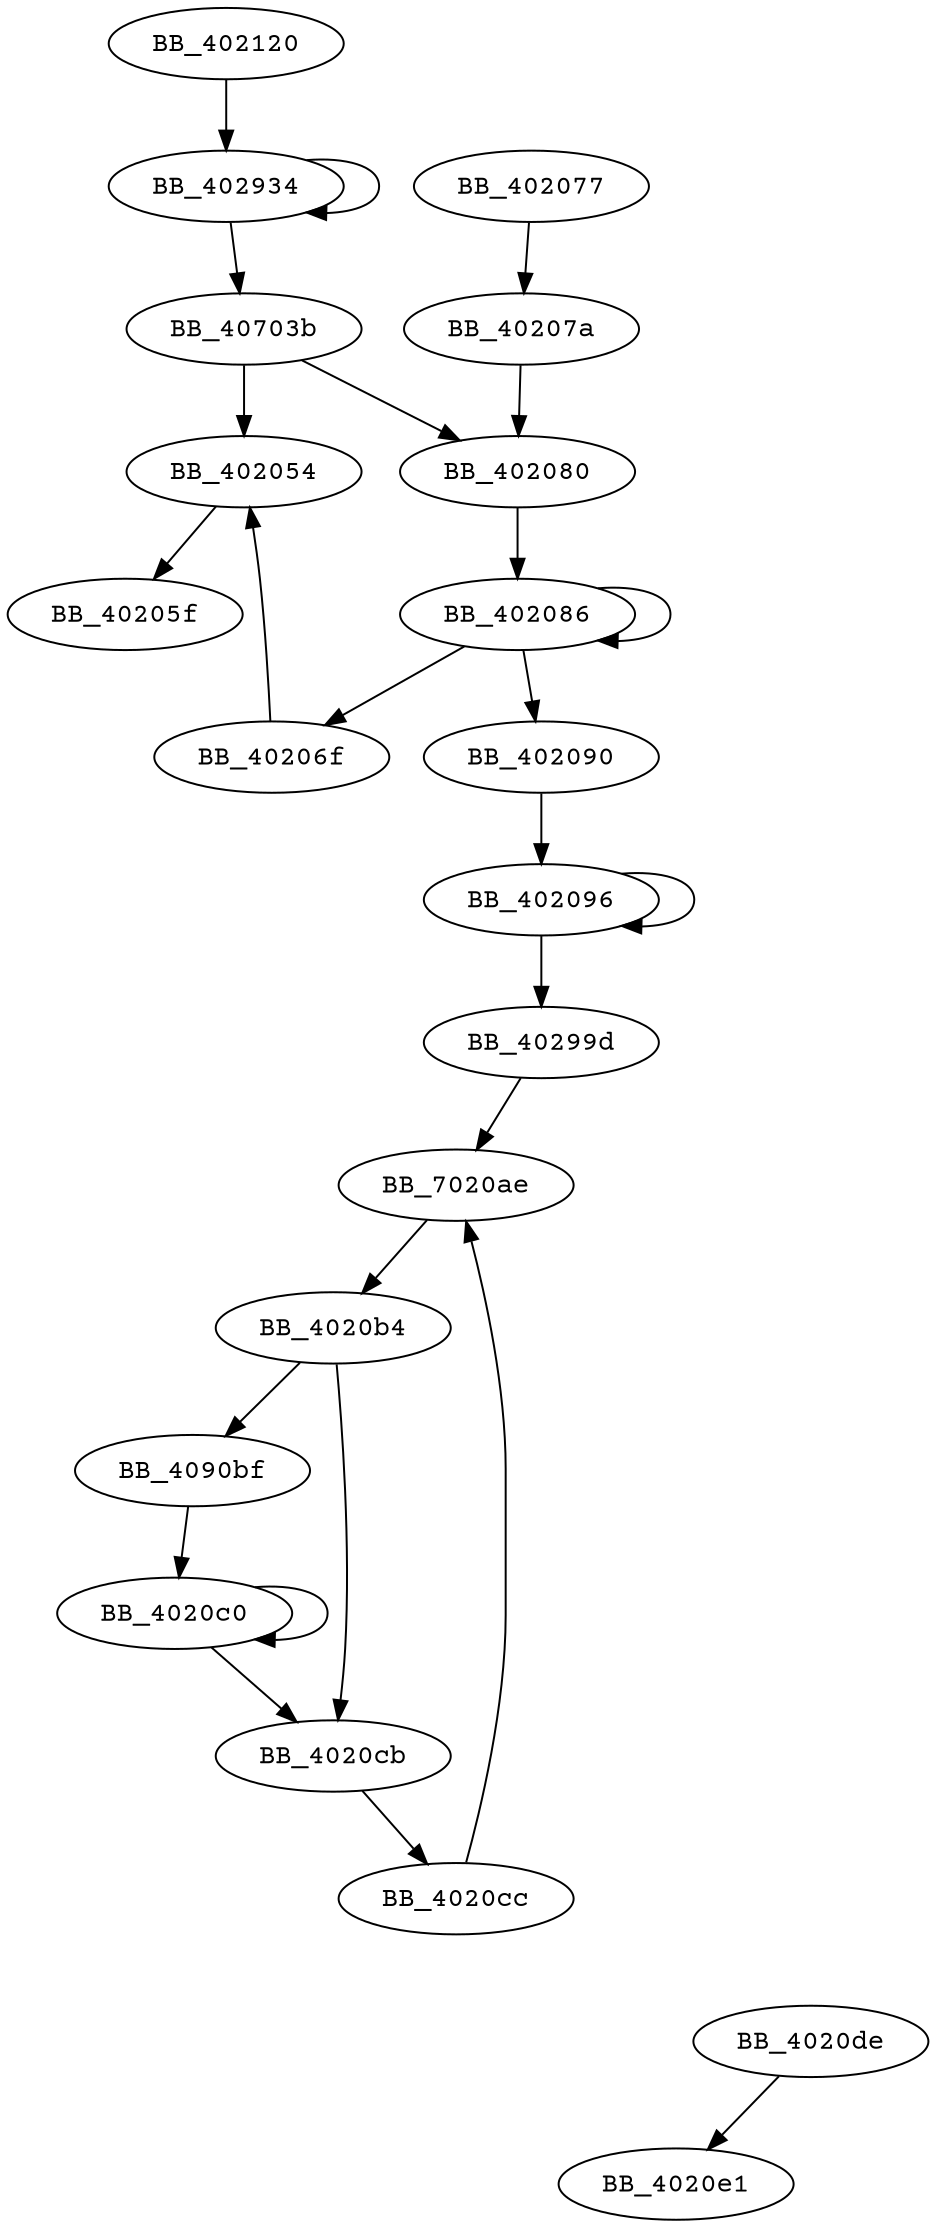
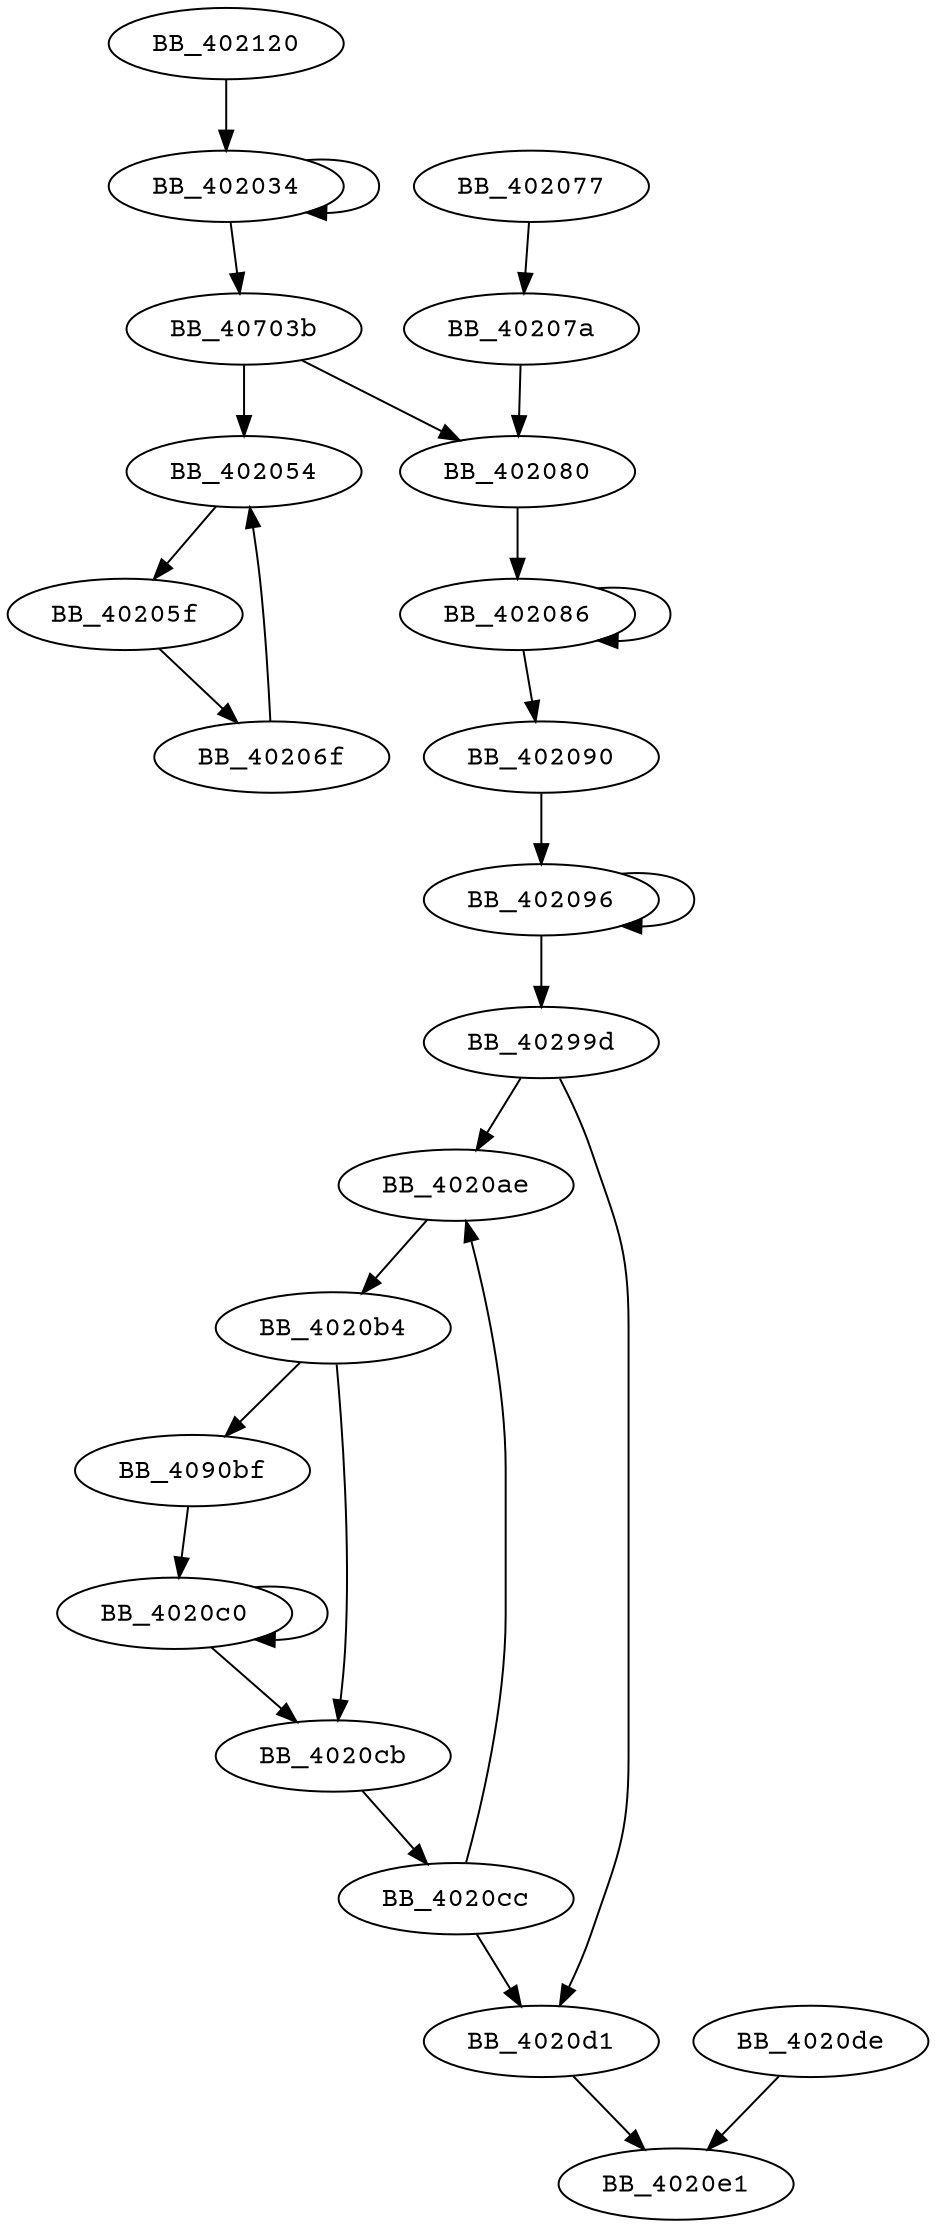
node "BB_402934": label "BB_402934" -> "BB_402034"
edge "BB_402086" -> "BB_40206f": now "BB_40205f" -> "BB_40206f"
node "BB_7020ae": label "BB_7020ae" -> "BB_4020ae"
node "BB_4020d1": added
